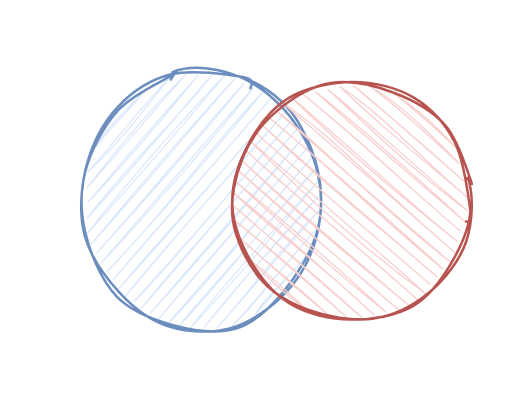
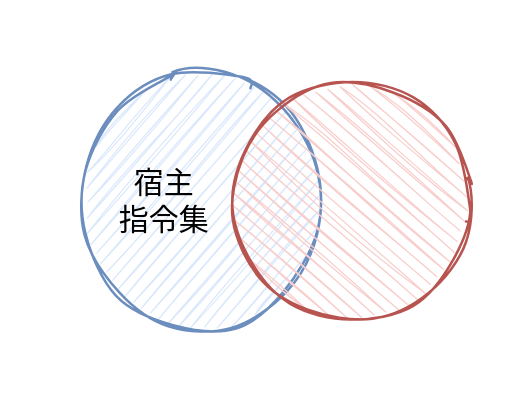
node "宿主 指令集": added
